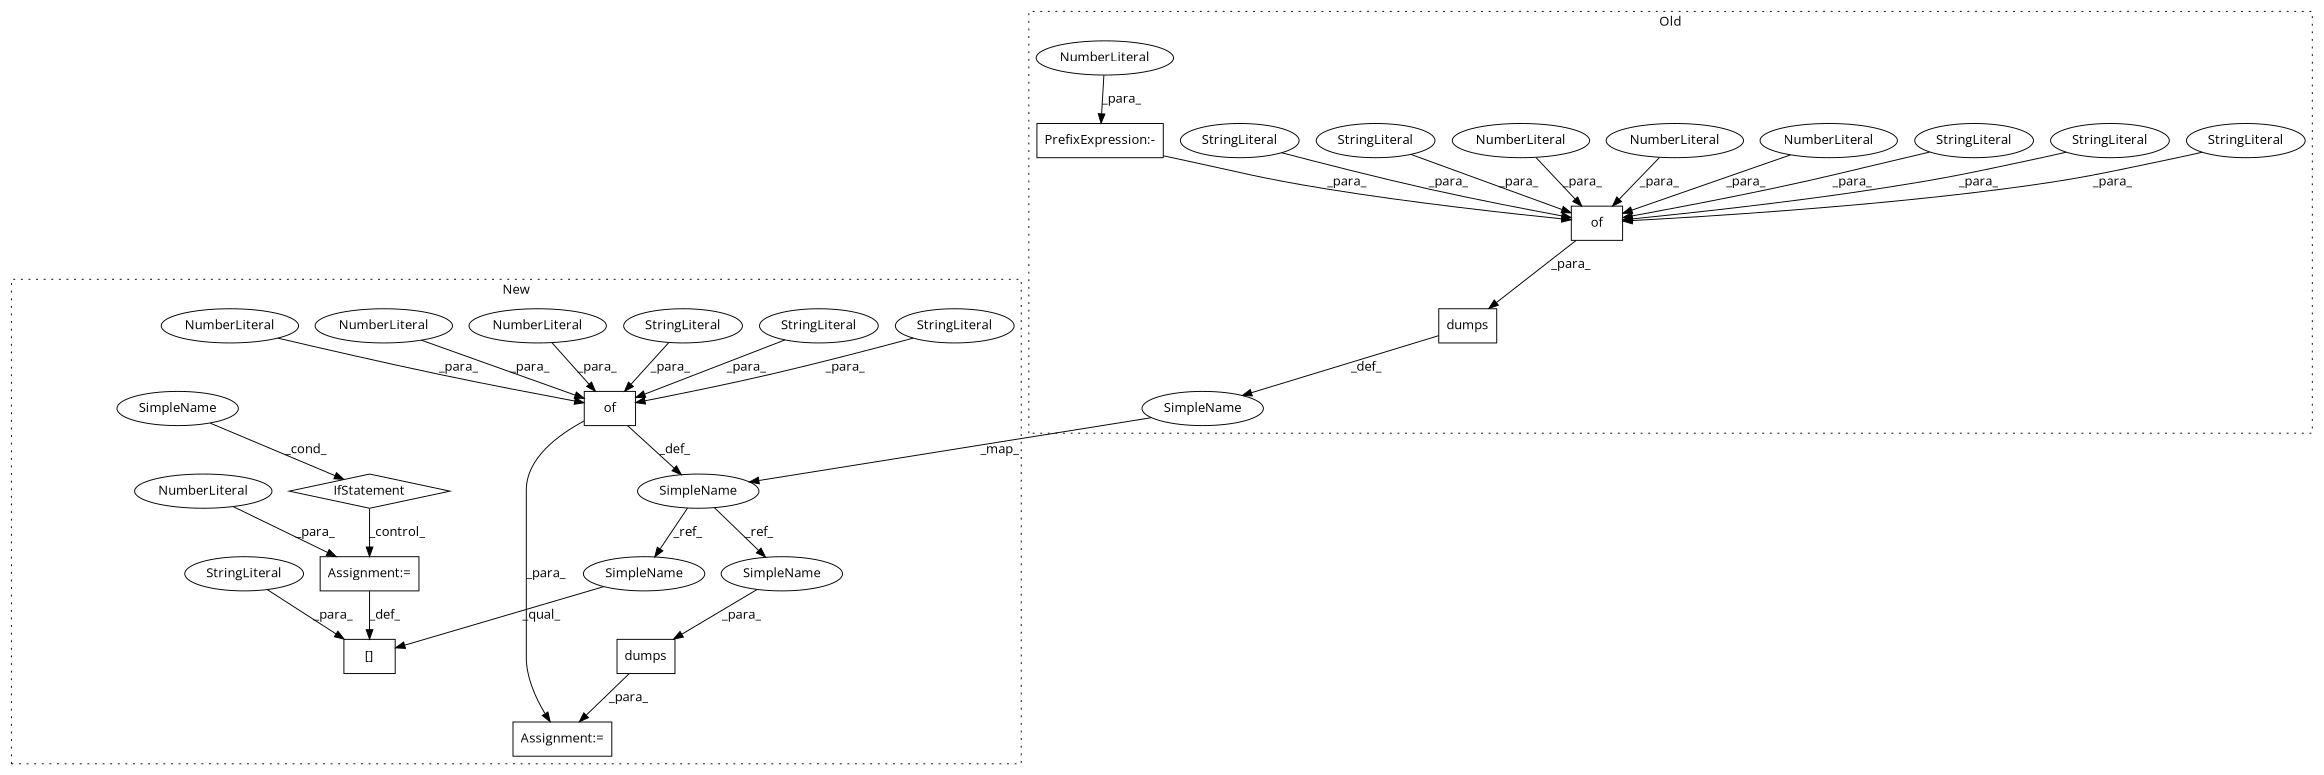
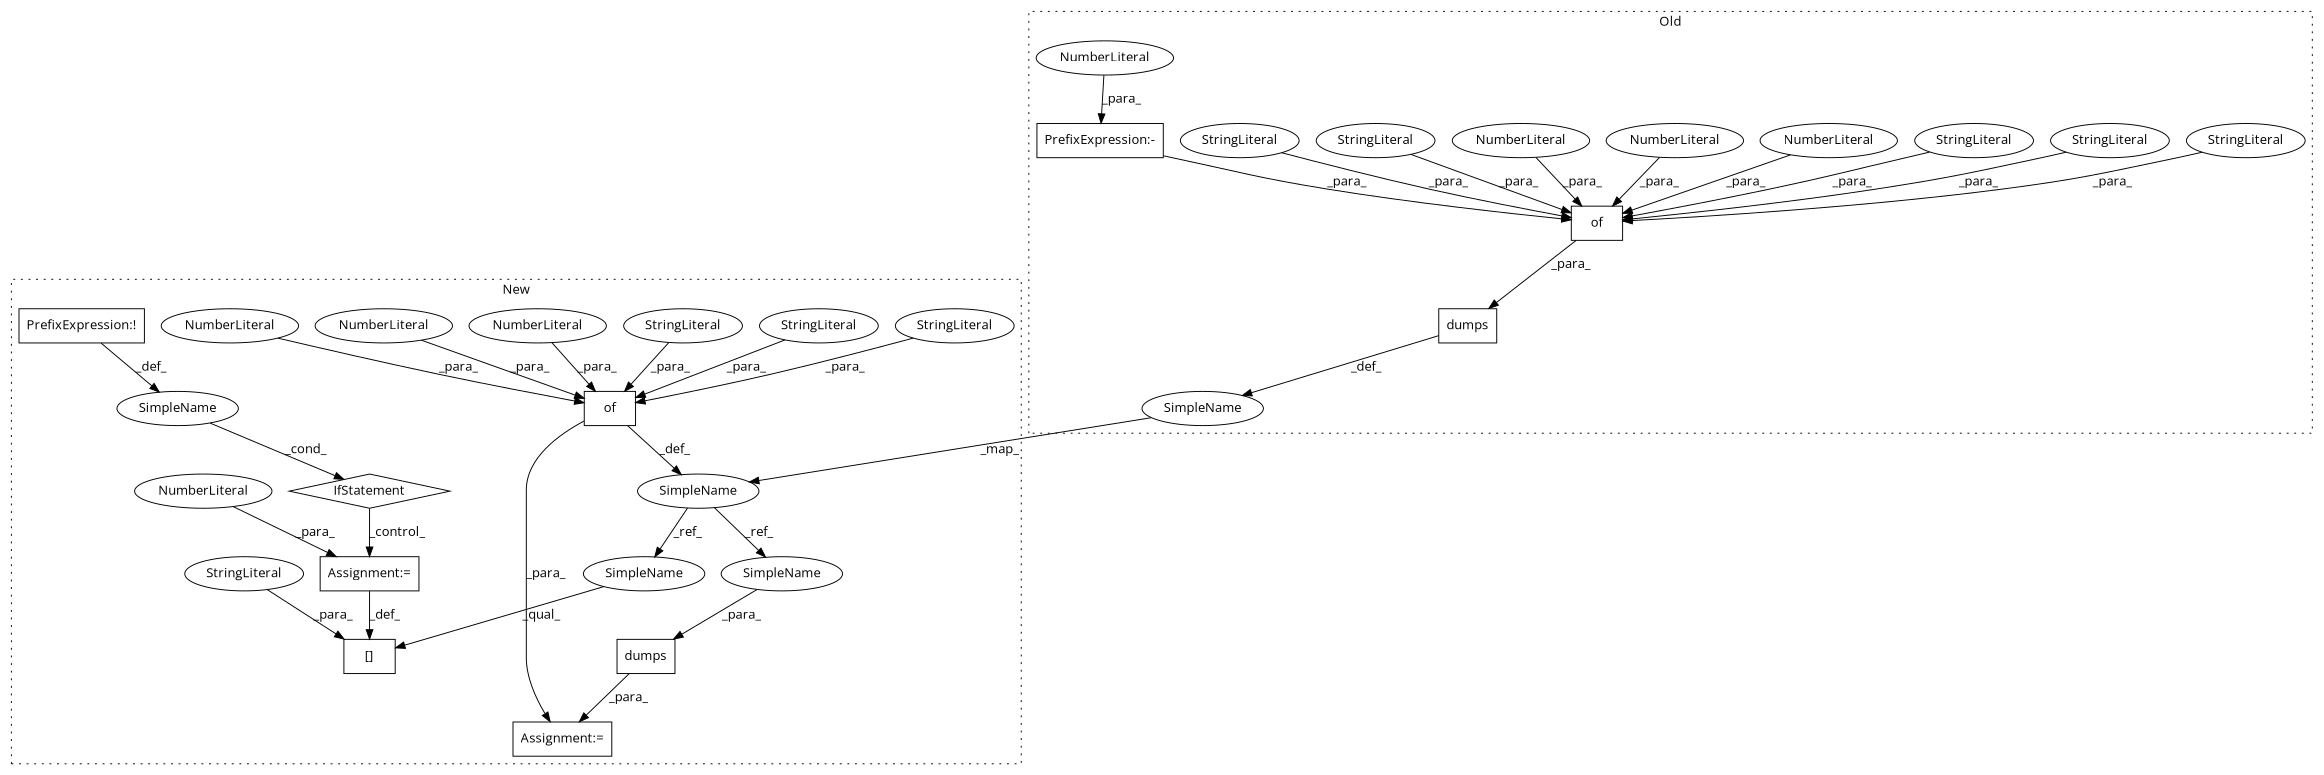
node "PrefixExpression:!": added
